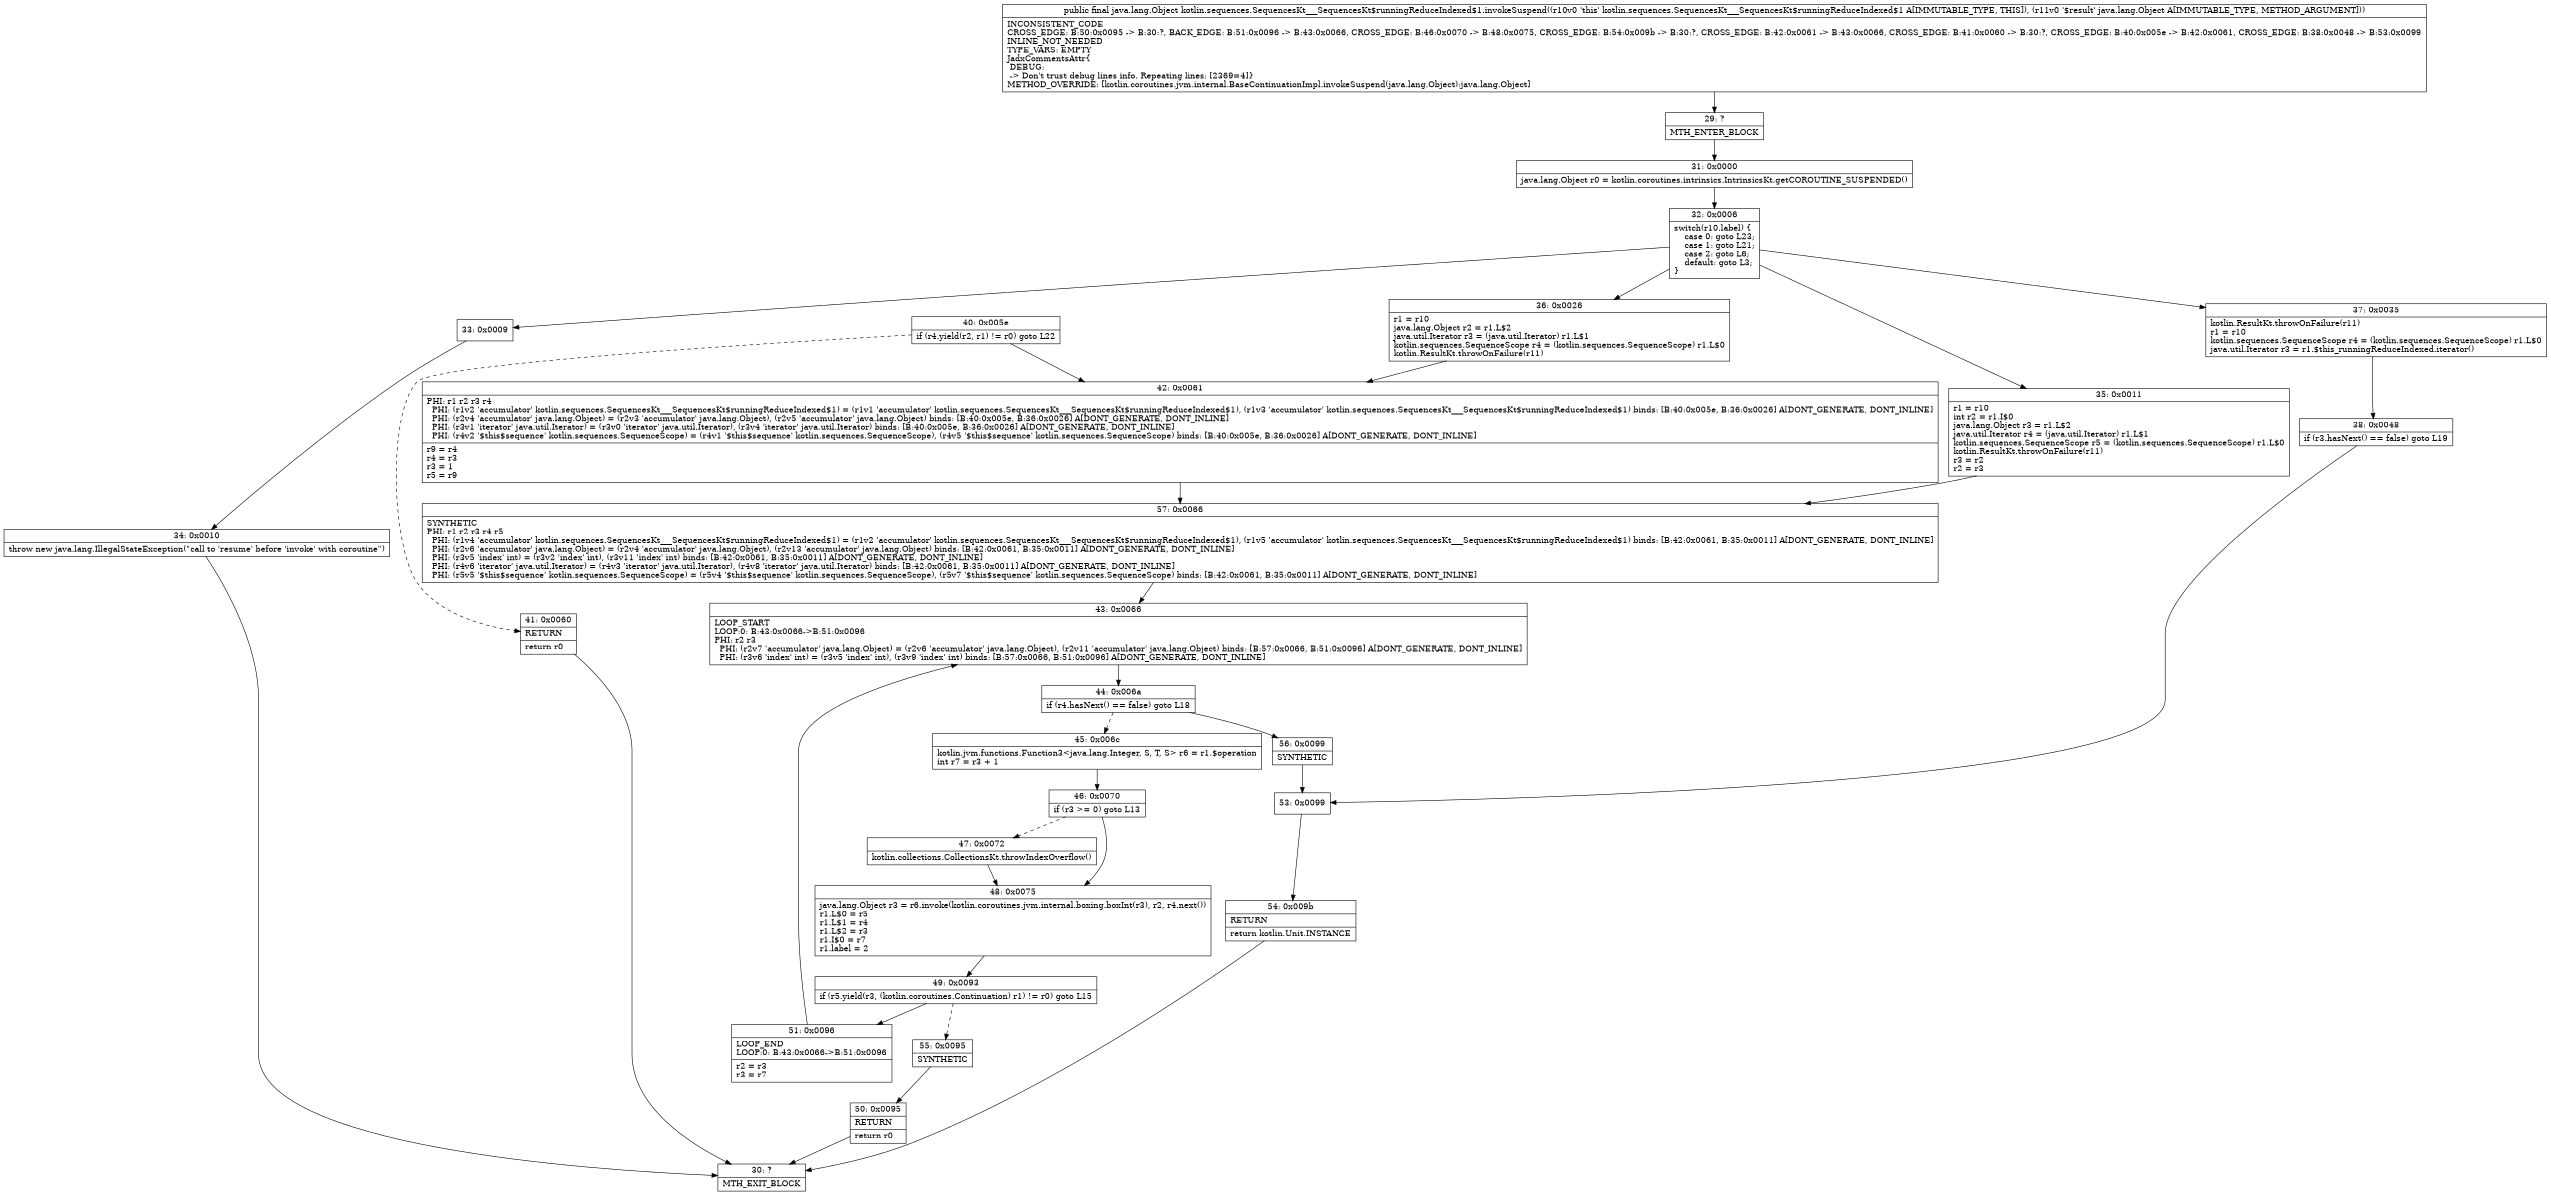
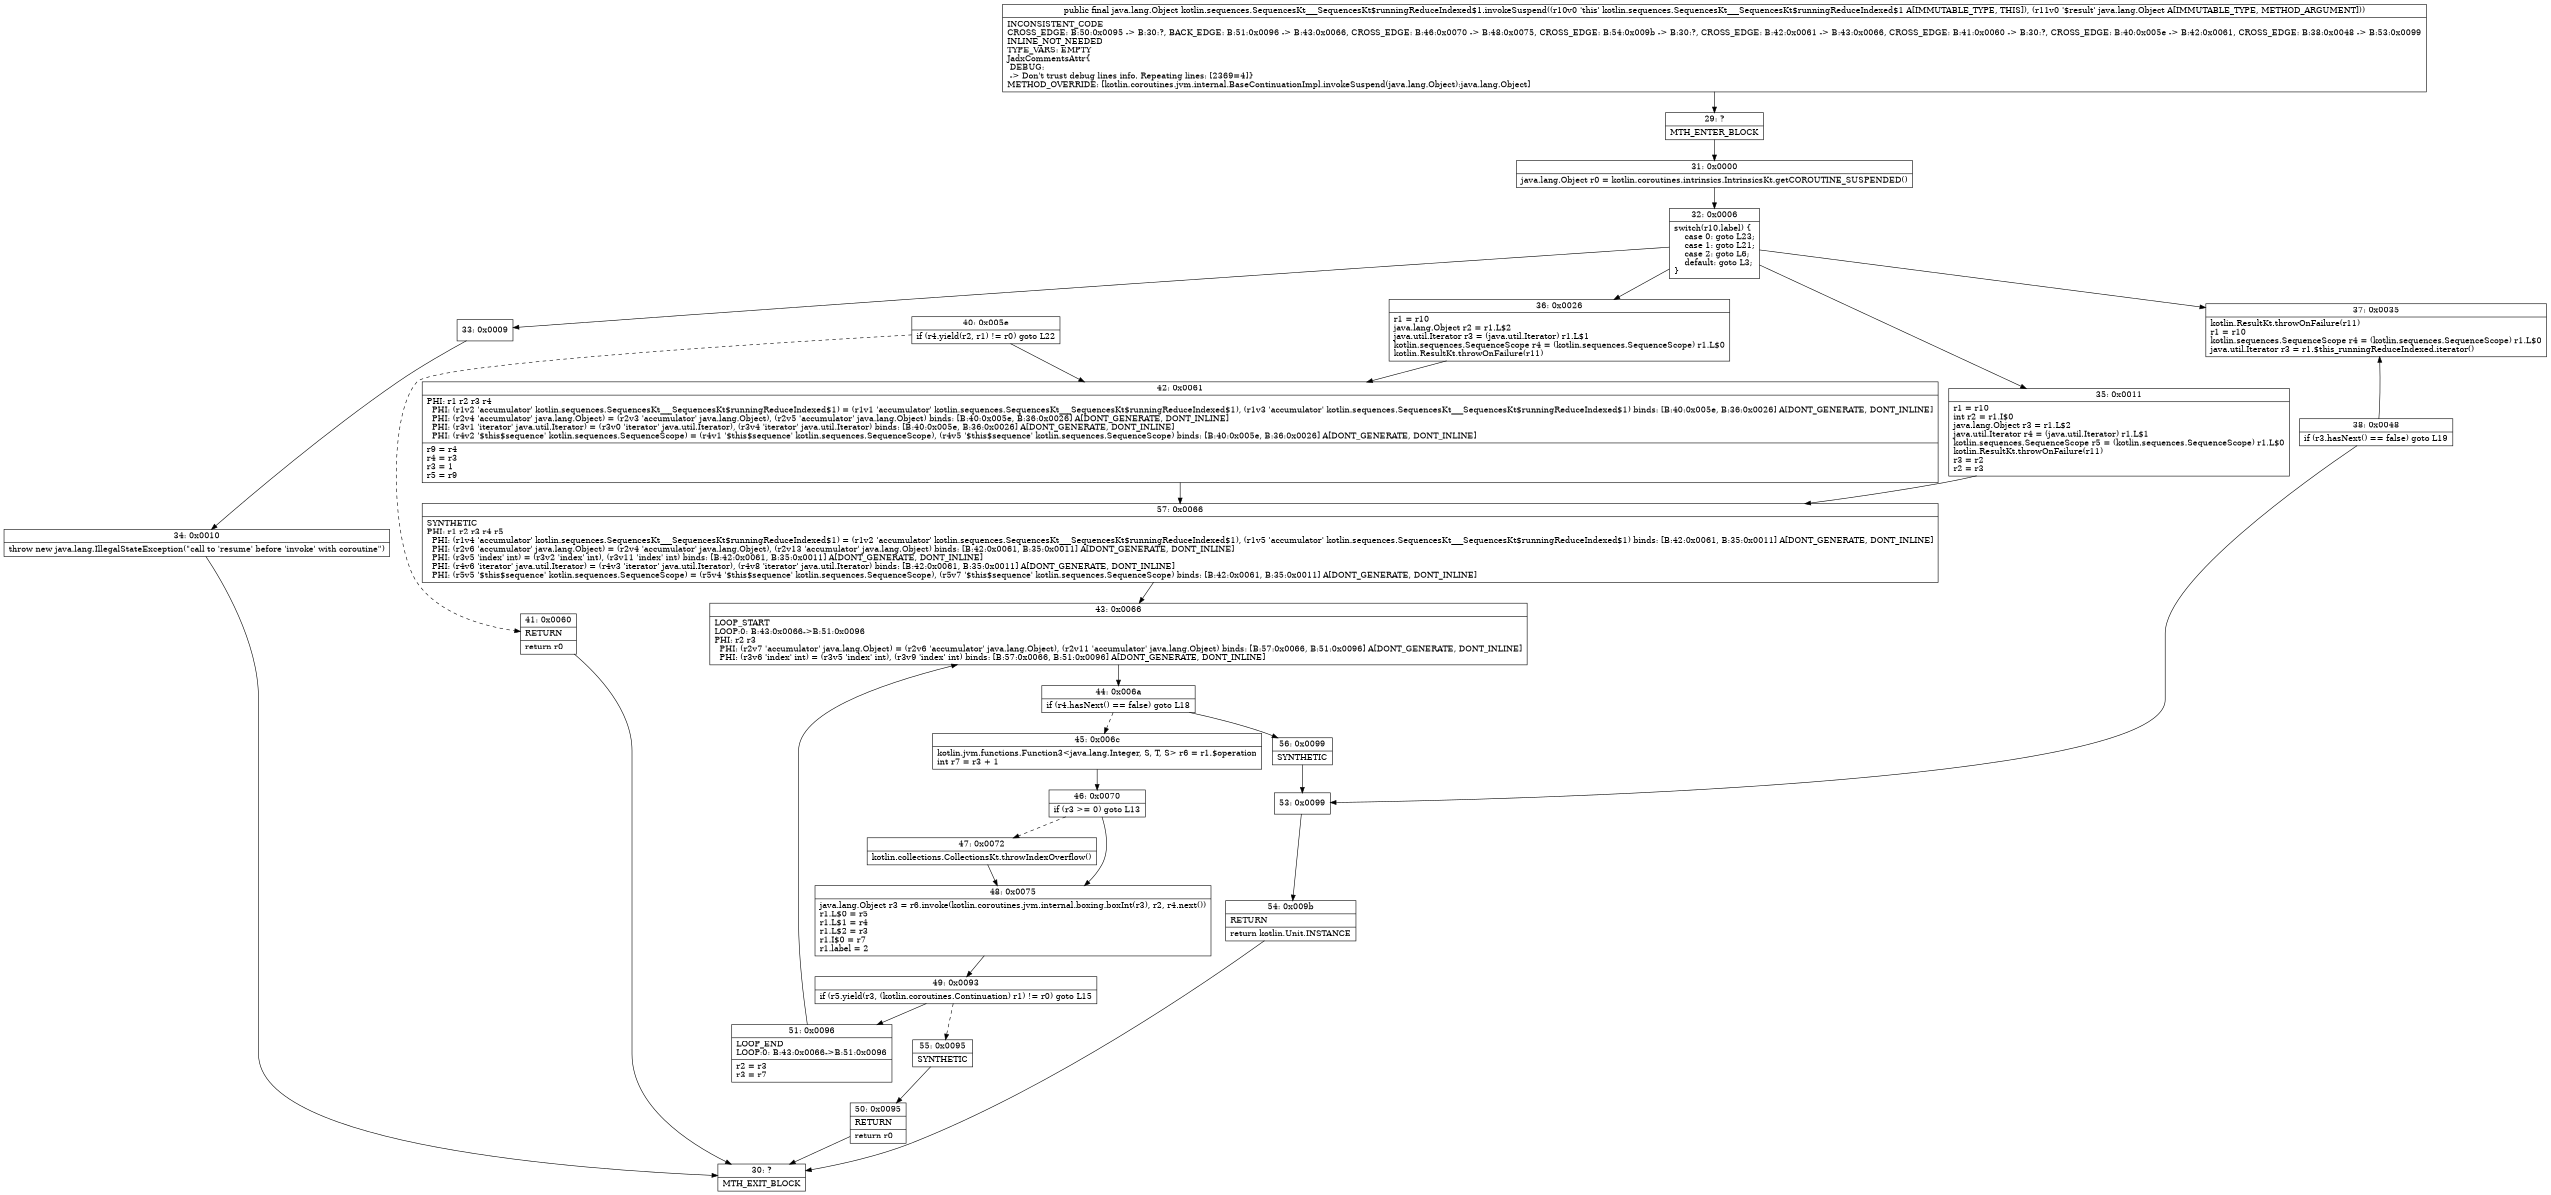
edge "37: 0x0035" -> "38: 0x0048": reversed
